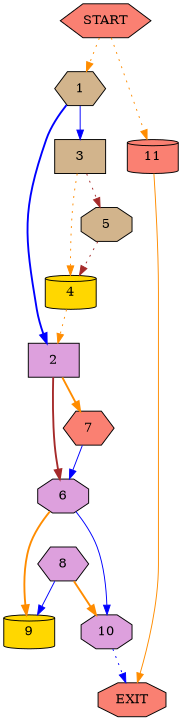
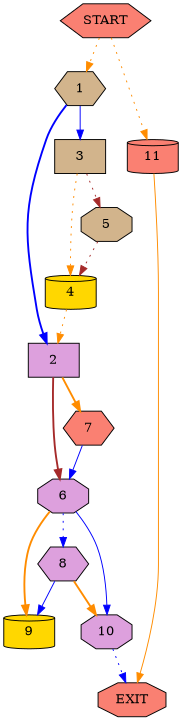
edge "6" -> "8": added
